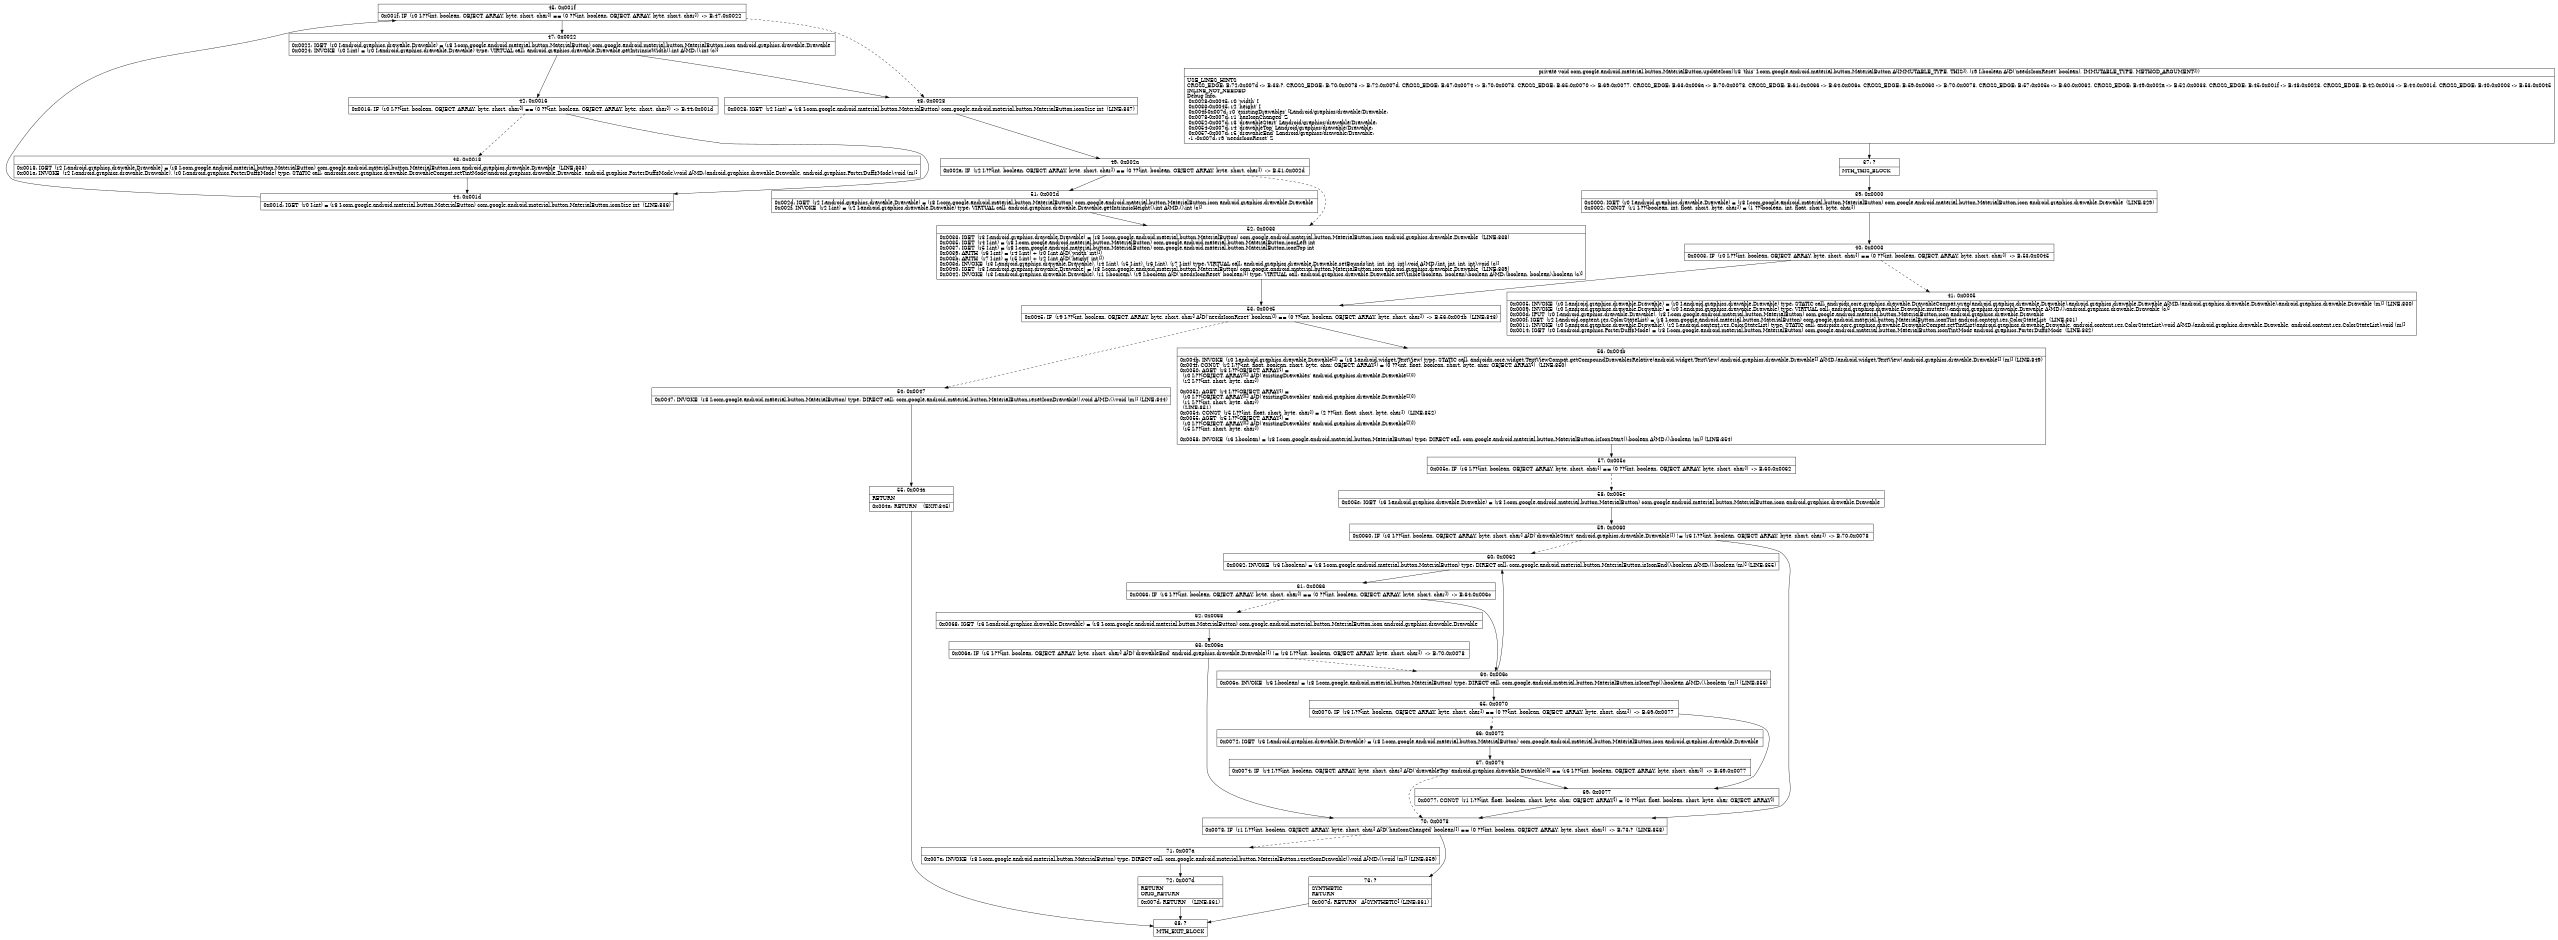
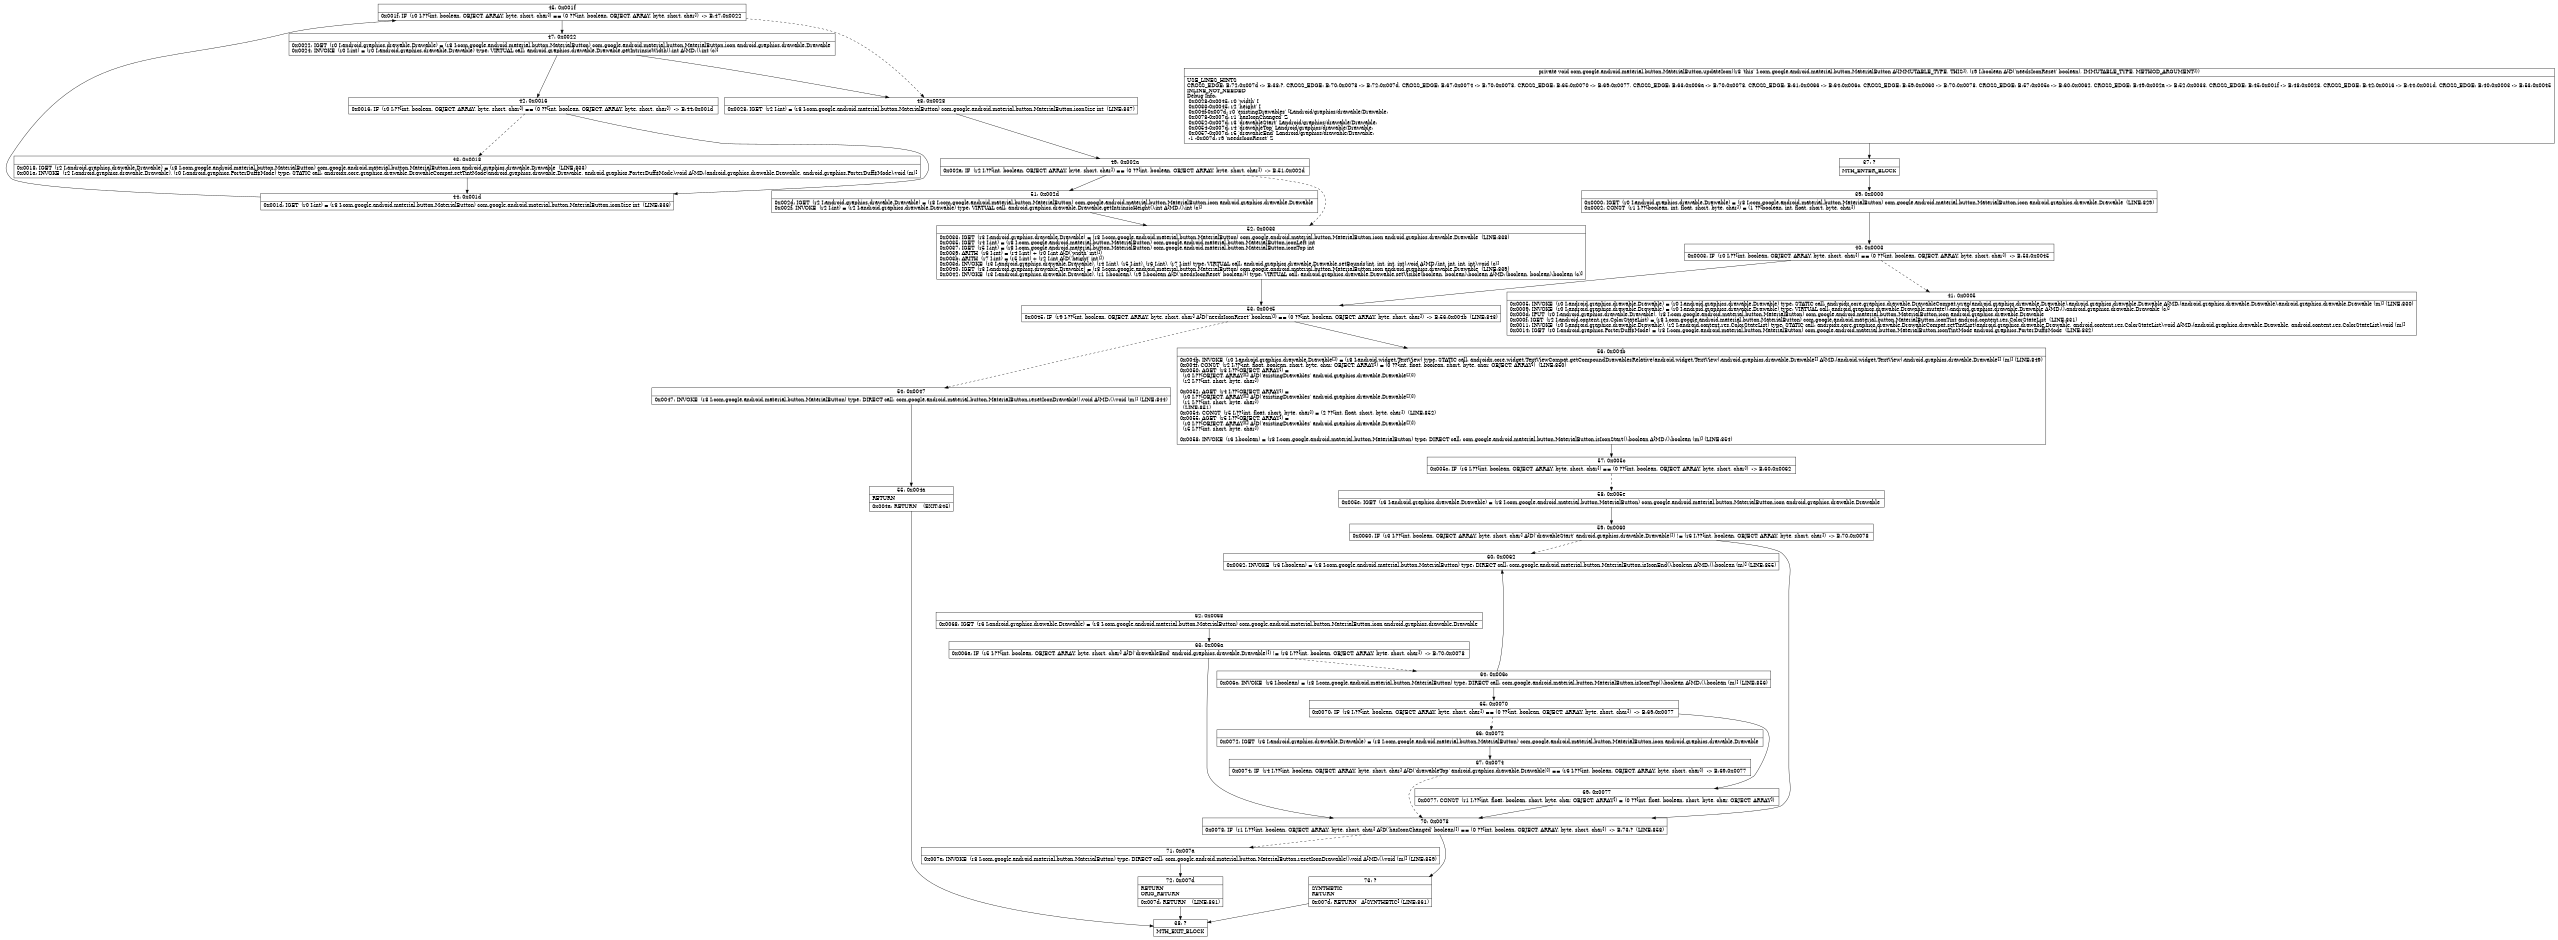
node "37: ?": text "MTH_THIS_BLOCK" -> "MTH_ENTER_BLOCK"
node "61: 0x0066": removed
edge "67: 0x0074" -> "69: 0x0077": removed
